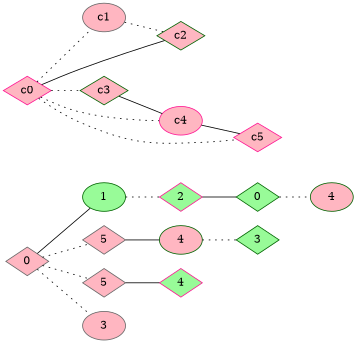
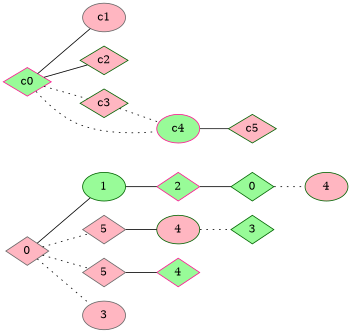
edge "c1" -- "c2": removed
edge "c1" -- "c0": style dotted -> solid
node "c0": fillcolor lightpink -> palegreen
edge "c3" -- "c4": style solid -> dotted
node "c4": fillcolor lightpink -> palegreen
node "c5": color deeppink -> darkgreen
edge "c0" -- "c5": removed
edge "1" -- "2": style dotted -> solid
